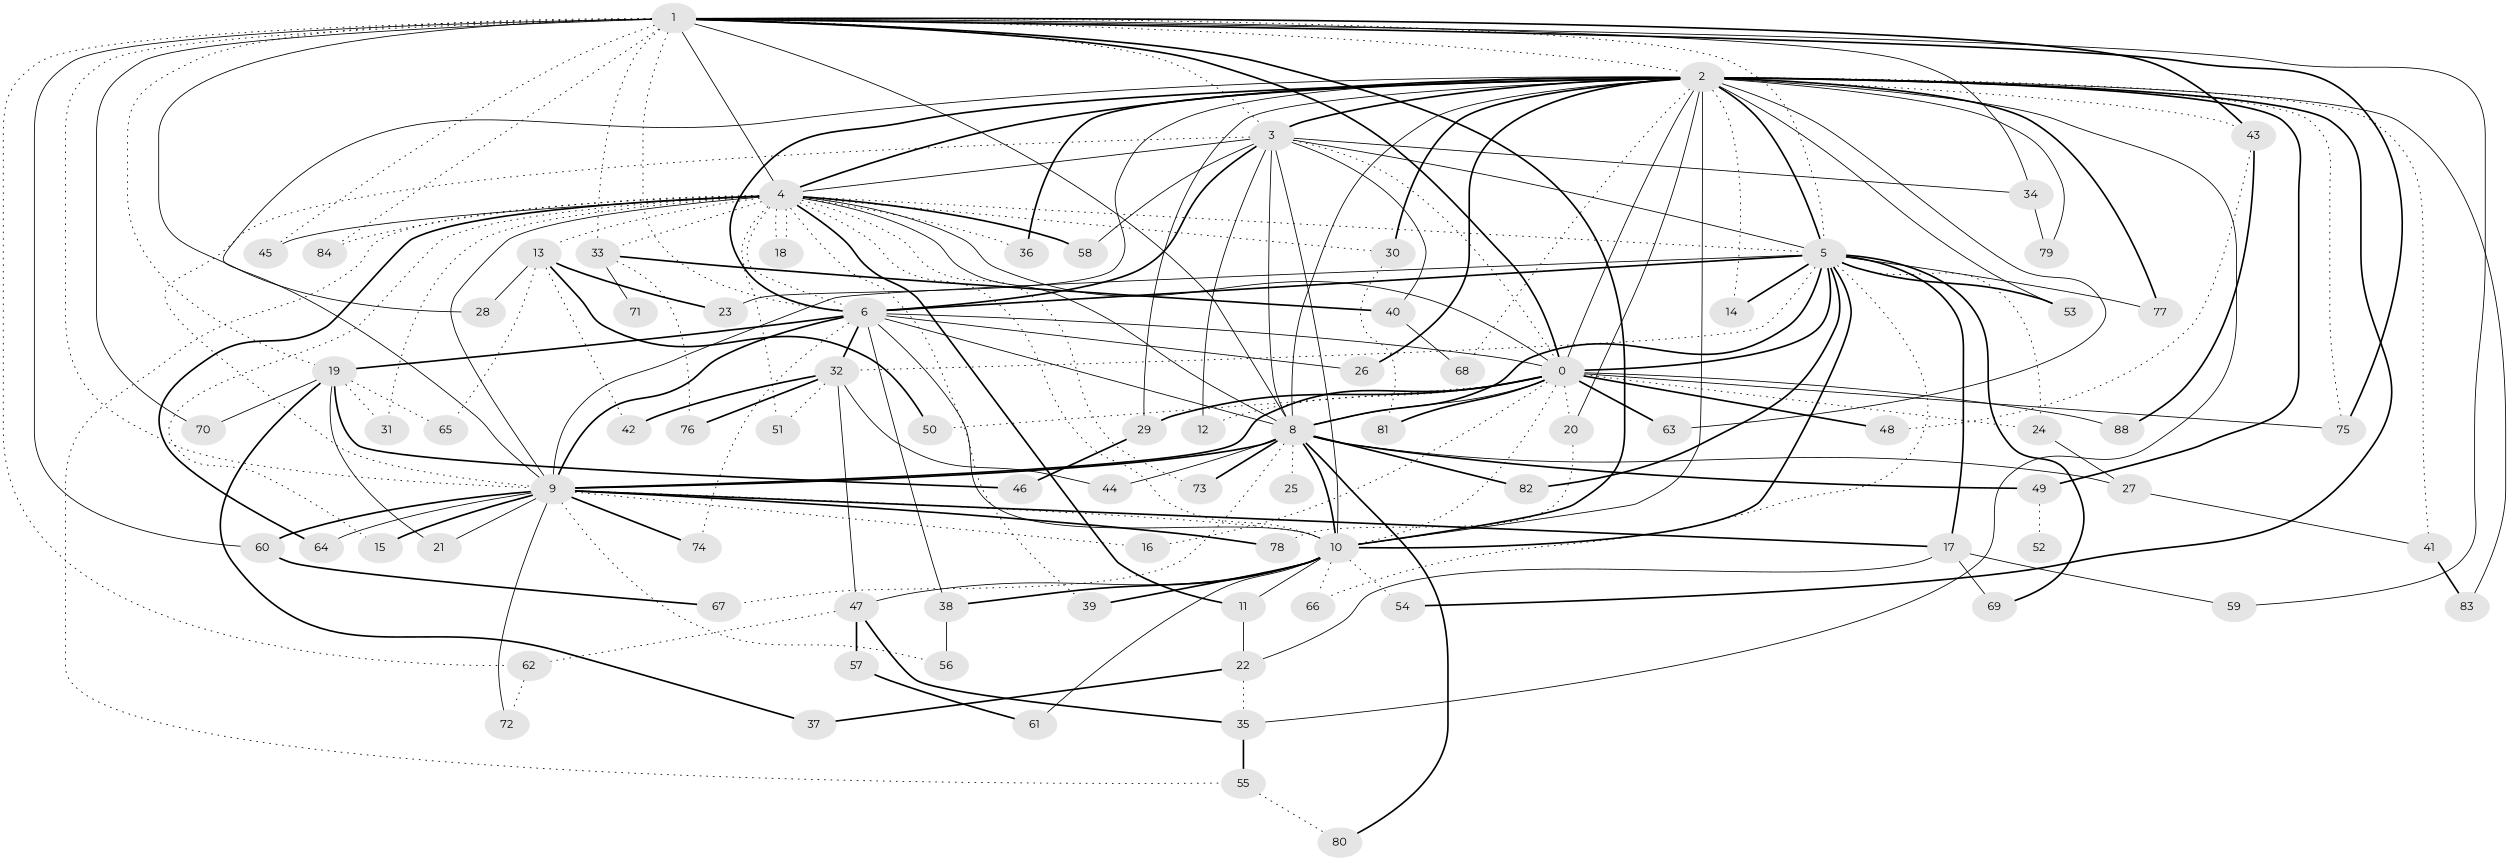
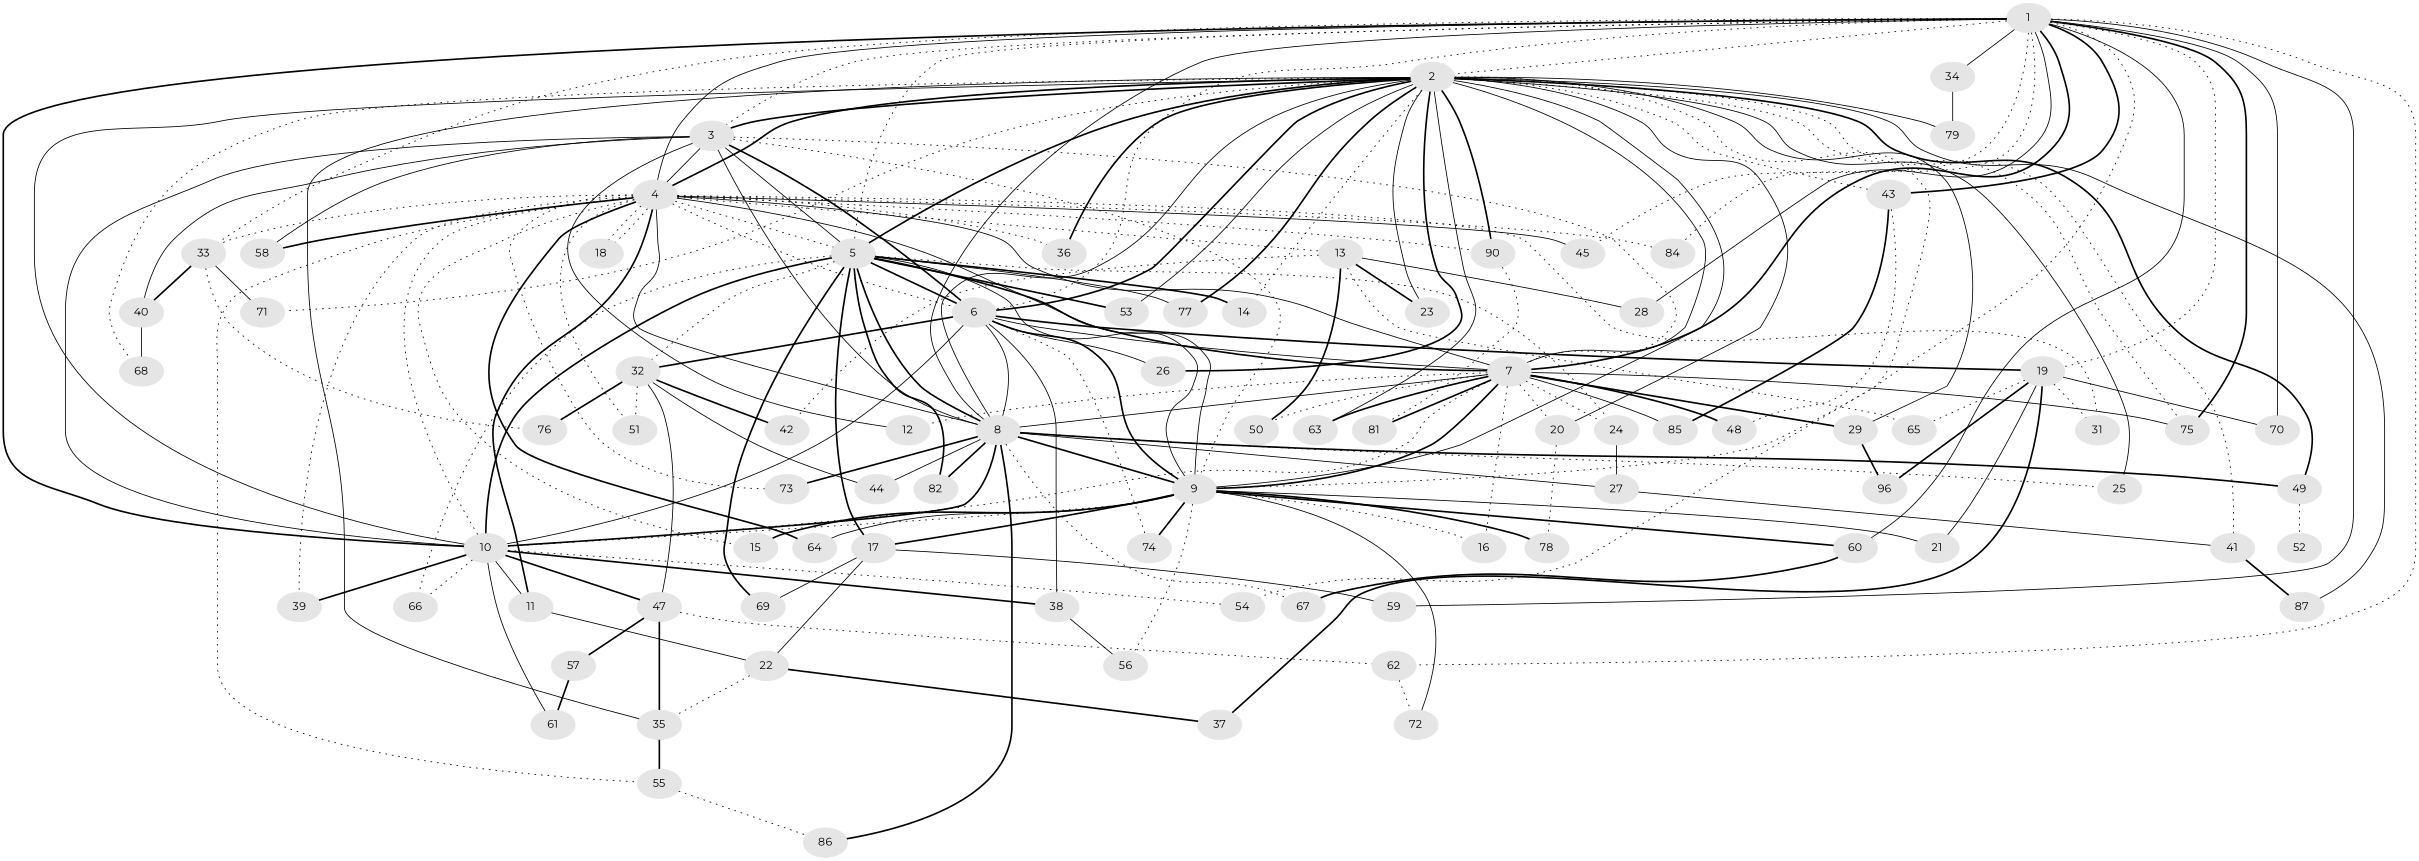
edge "3" -- "34": removed
edge "2" -- "25": added
edge "2" -- "71": added
node "30": label "30" -> "90"
node "0": label "0" -> "7"
node "88": label "88" -> "85"
edge "2" -- "54": style bold -> dotted
node "46": label "46" -> "96"
edge "10" -- "47": style solid -> bold
node "83": label "83" -> "87"
node "80": label "80" -> "86"
